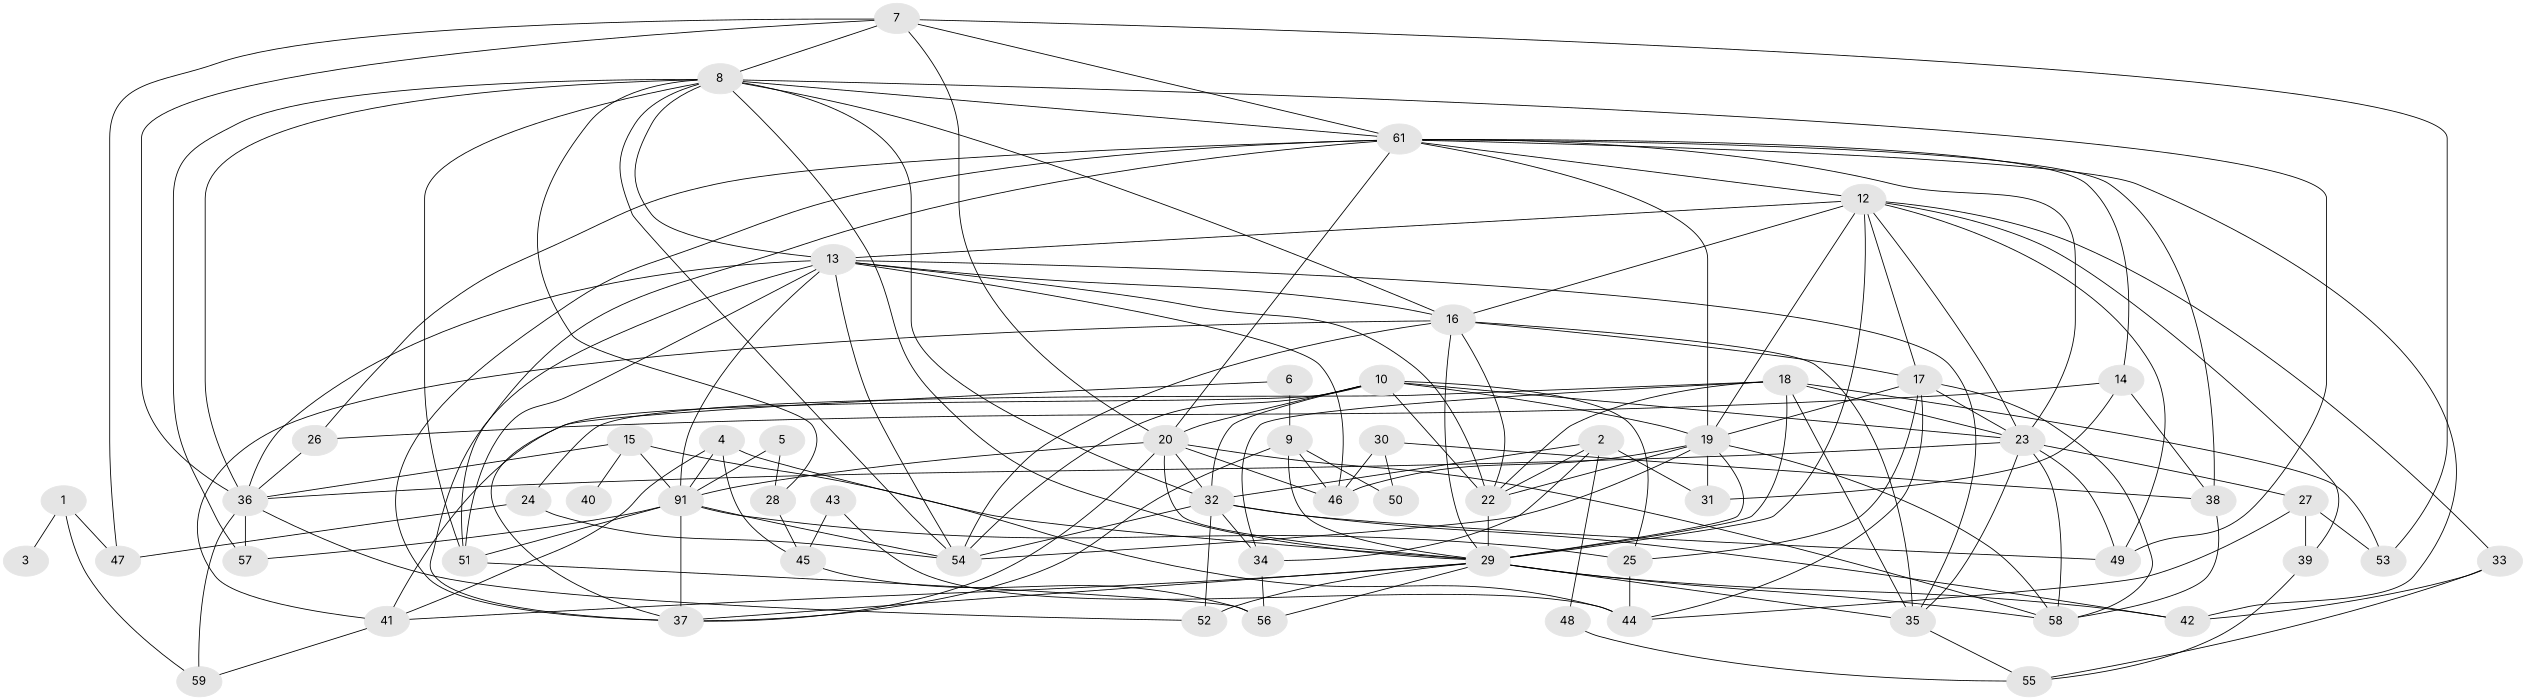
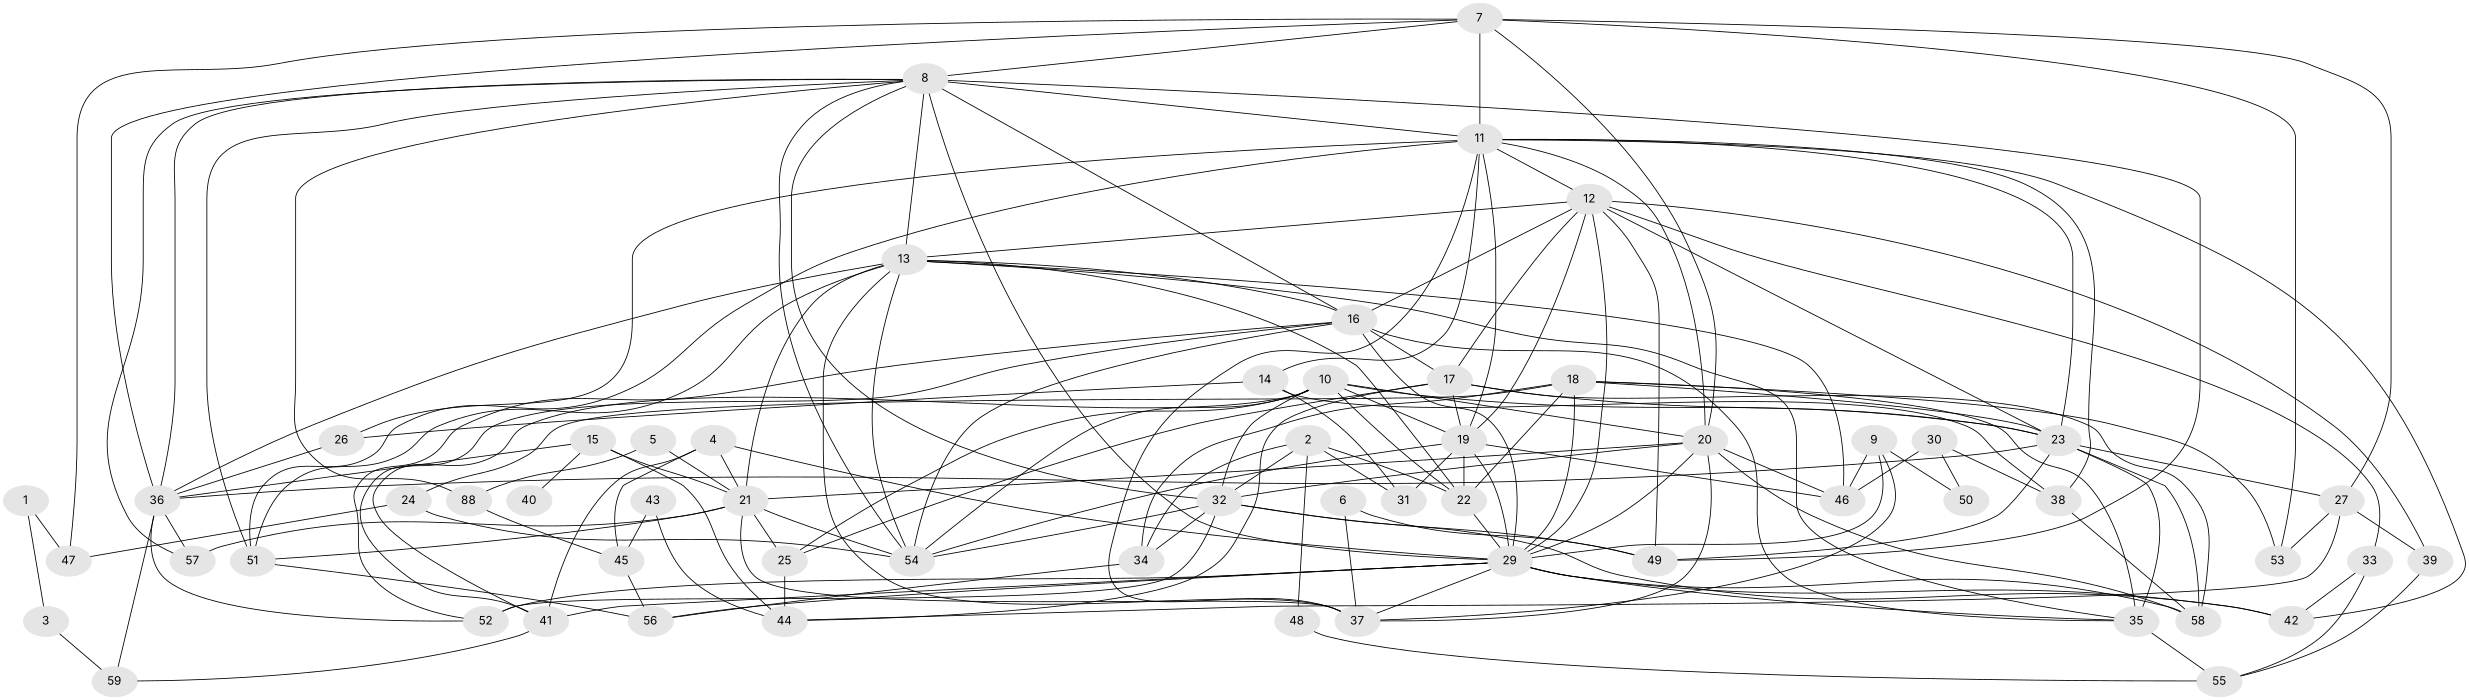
edge "7" -- "27": added
node "61": label "61" -> "11"
edge "16" -- "22": now "16" -- "52"
edge "6" -- "9": now "6" -- "49"
node "91": label "91" -> "21"
node "28": label "28" -> "88"
edge "19" -- "58": removed
edge "1" -- "59": now "3" -- "59"
